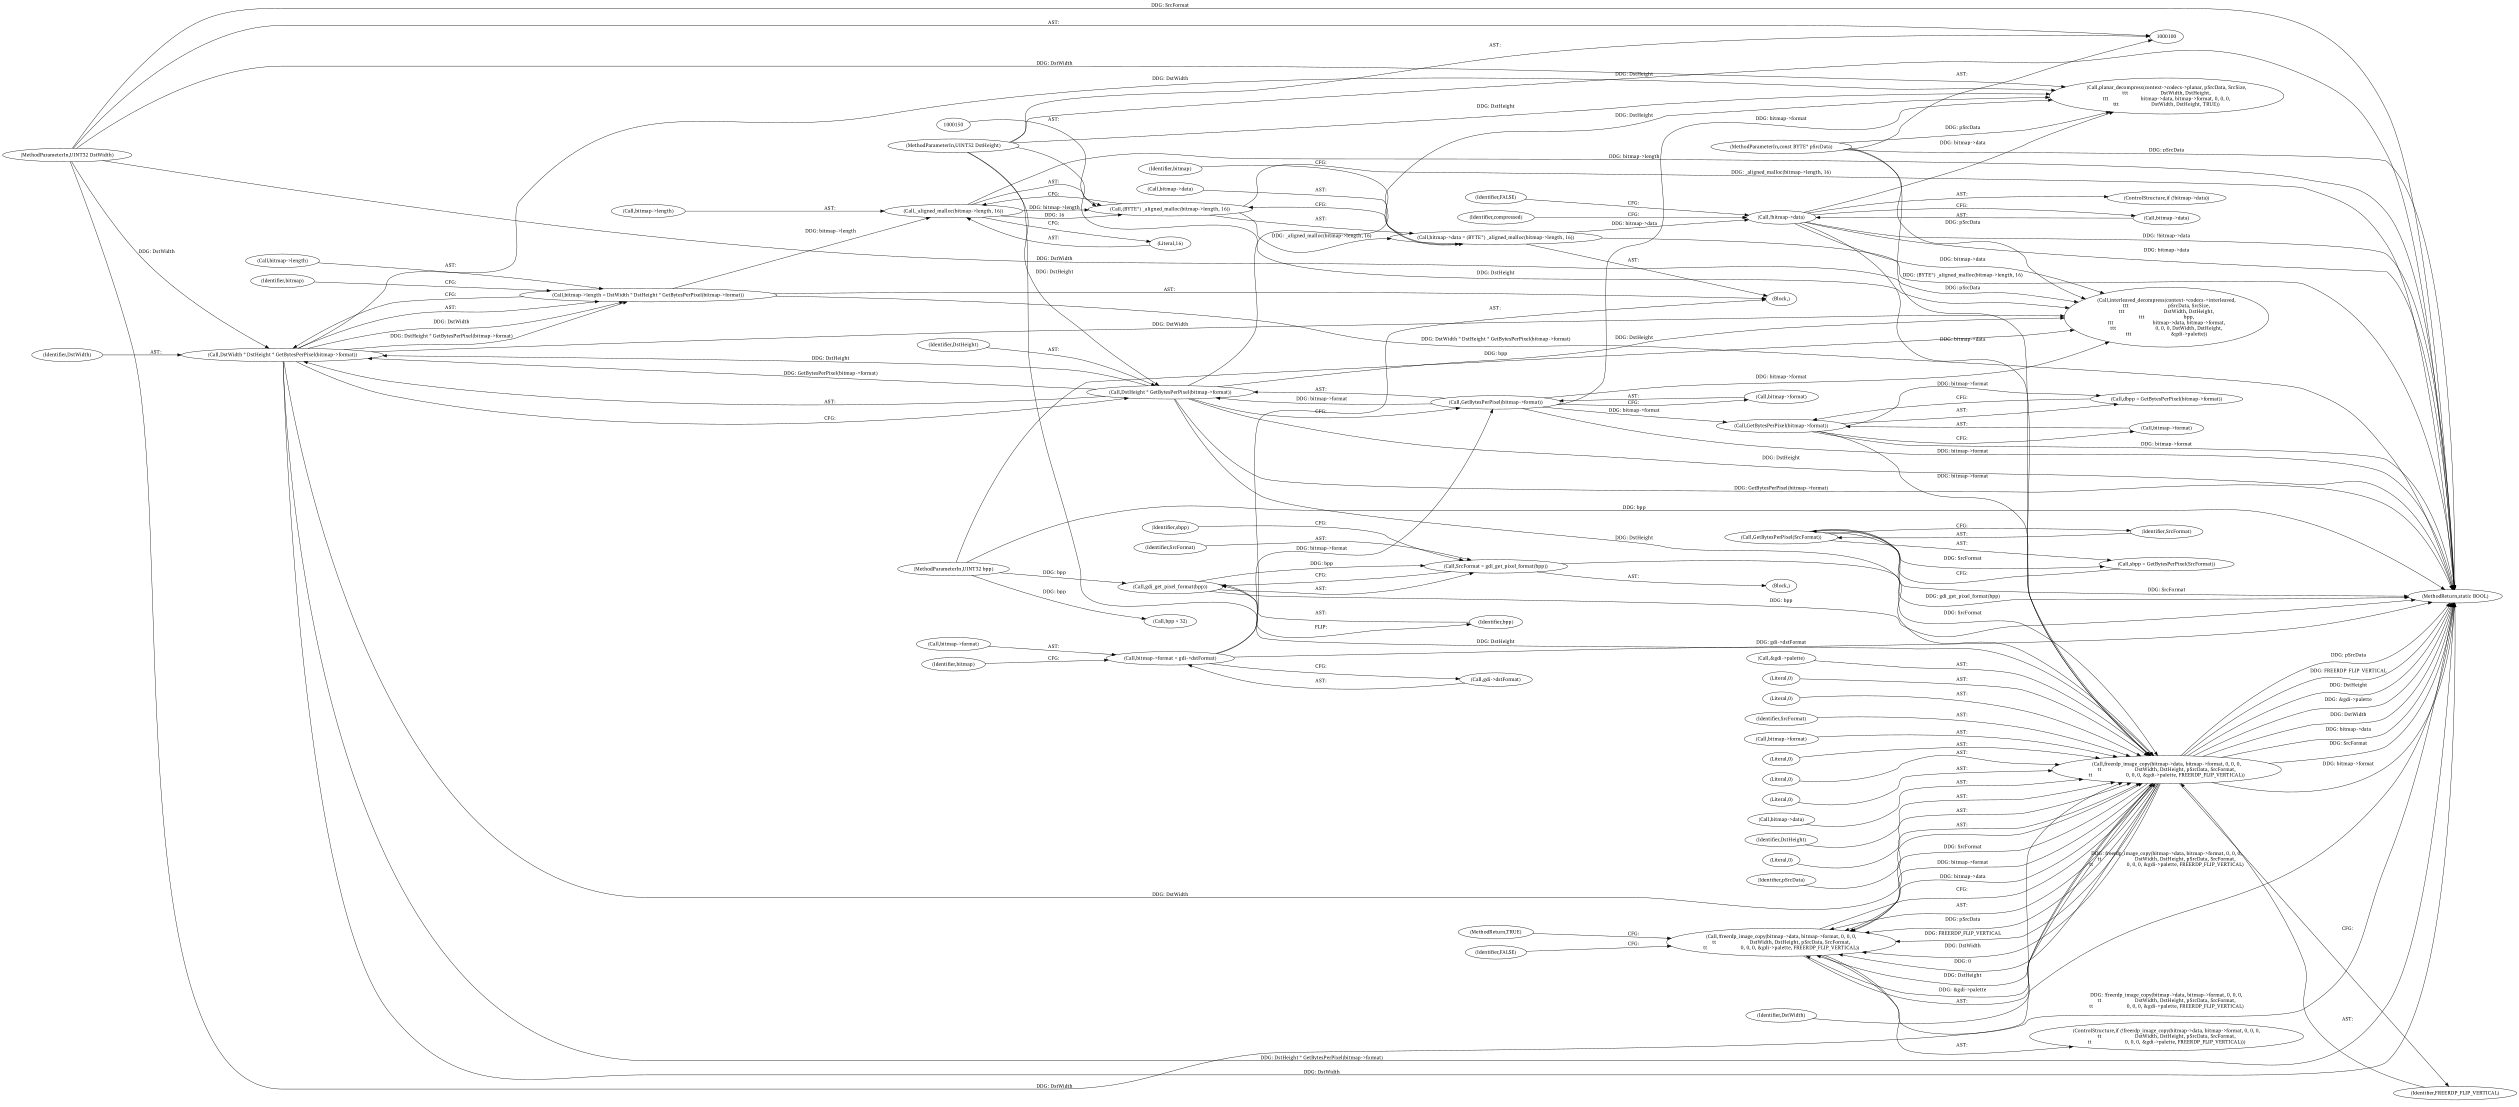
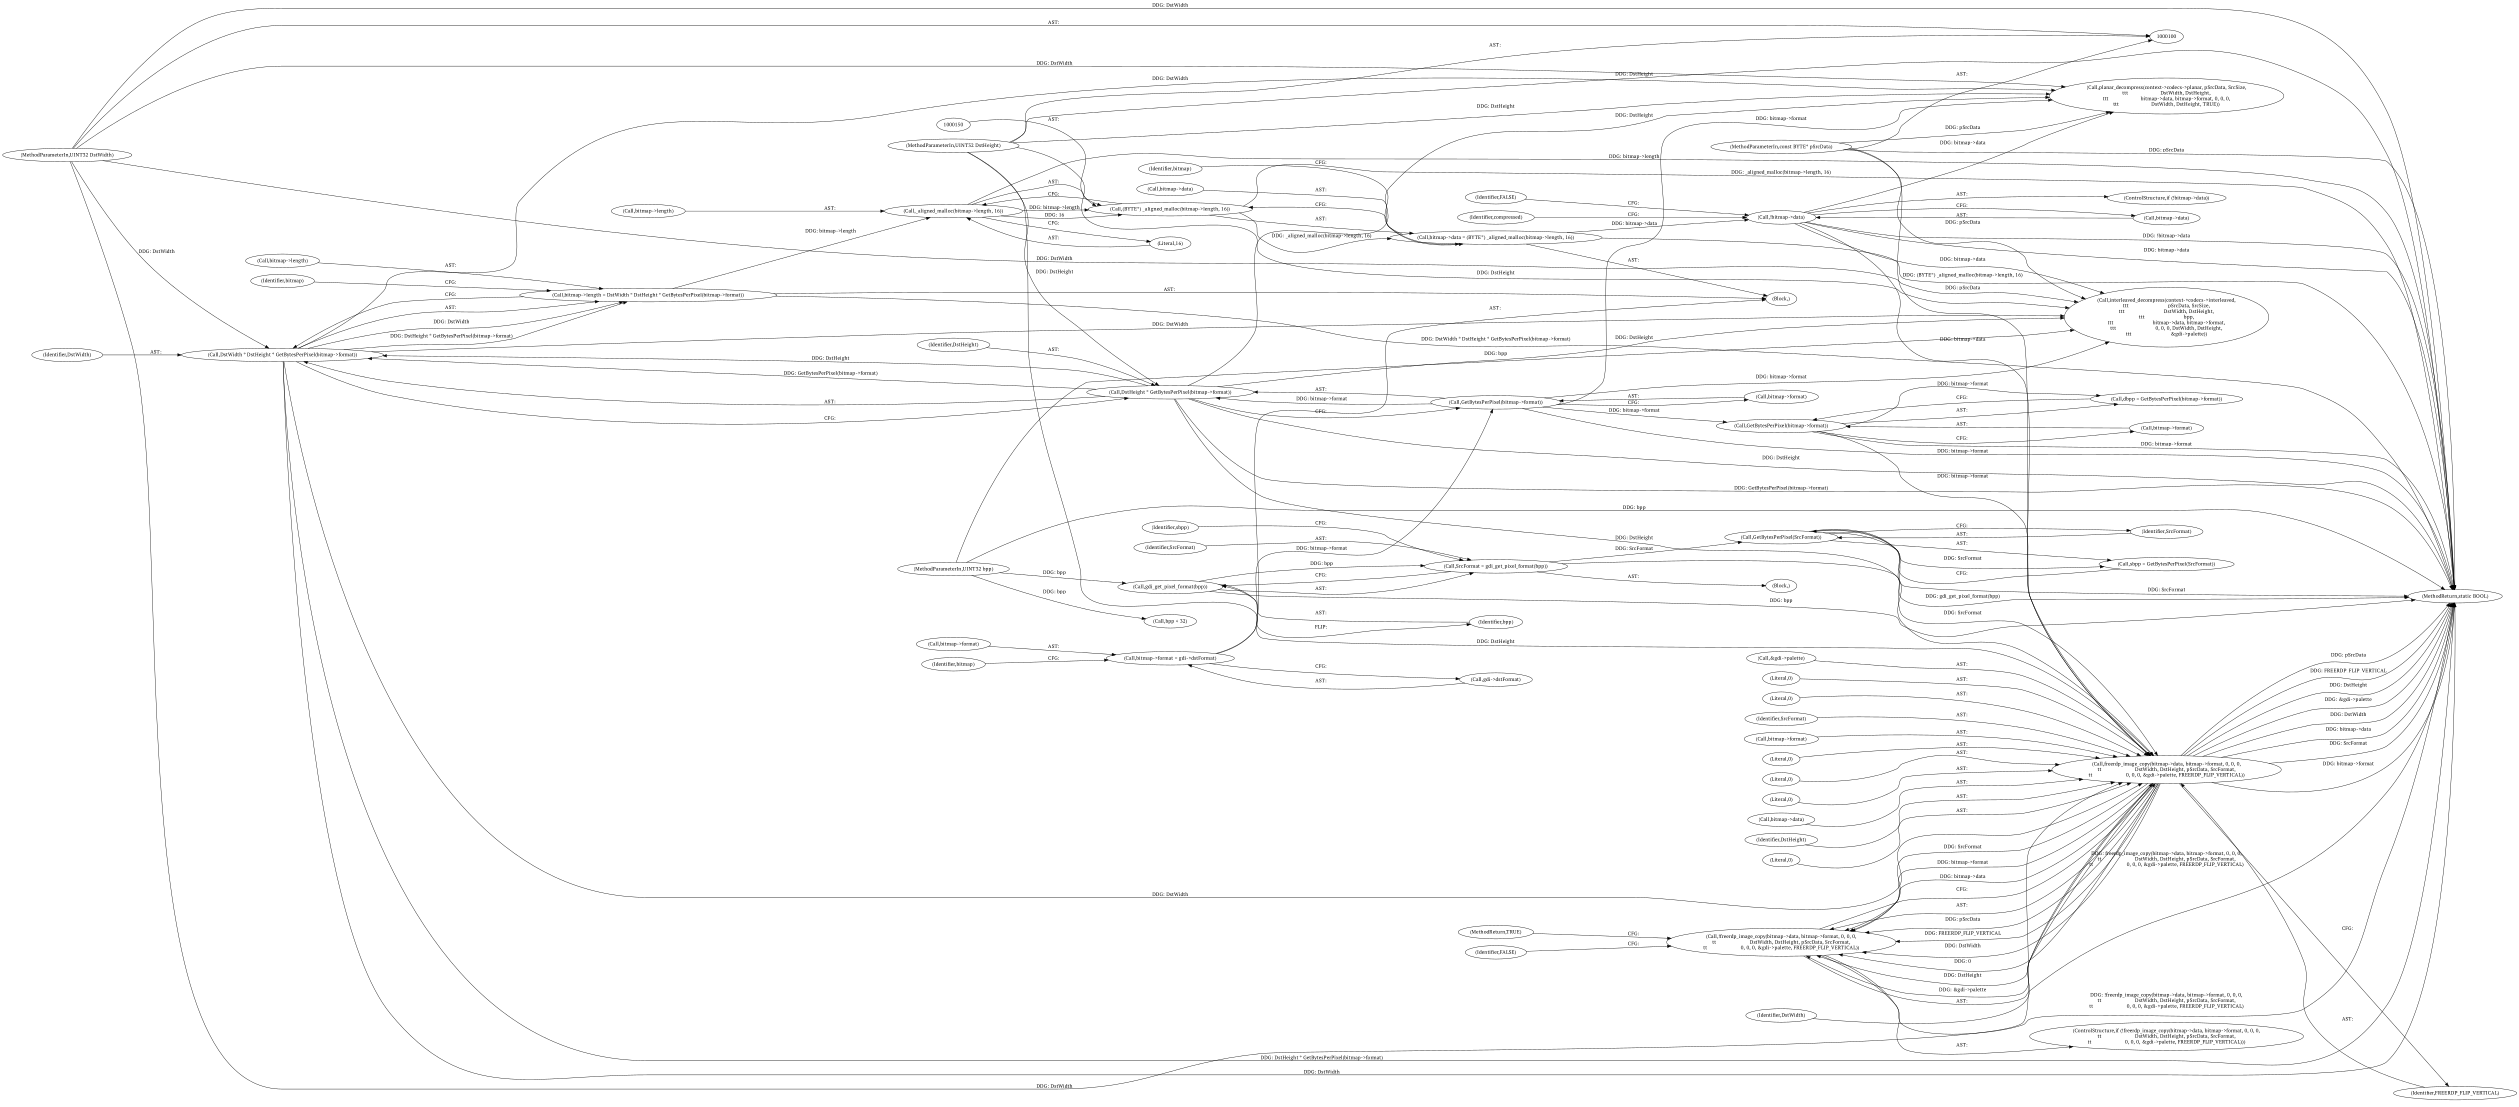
edge "(MethodParameterIn,UINT32 DstWidth)" -> "(MethodReturn,static BOOL)": label "DDG: SrcFormat" -> "DDG: DstWidth"
edge "(Call,SrcFormat = gdi_get_pixel_format(bpp))" -> "(Call,GetBytesPerPixel(SrcFormat))": added, label "DDG: SrcFormat"
edge "(Call,bitmap->format = gdi->dstFormat)" -> "(MethodReturn,static BOOL)": removed, label "DDG: gdi->dstFormat"
node "(Identifier,pSrcData)": removed
